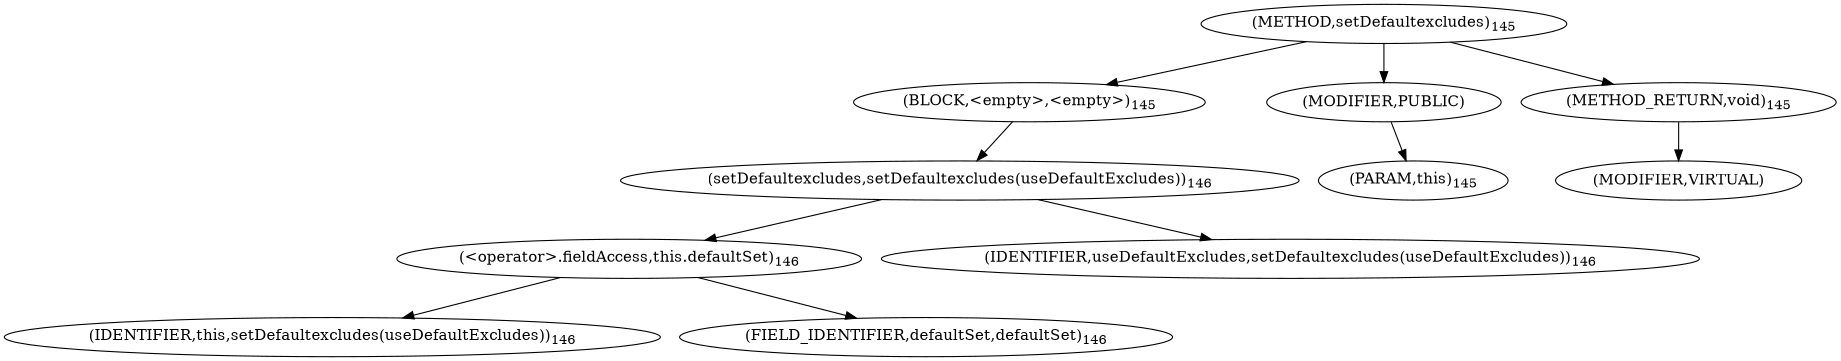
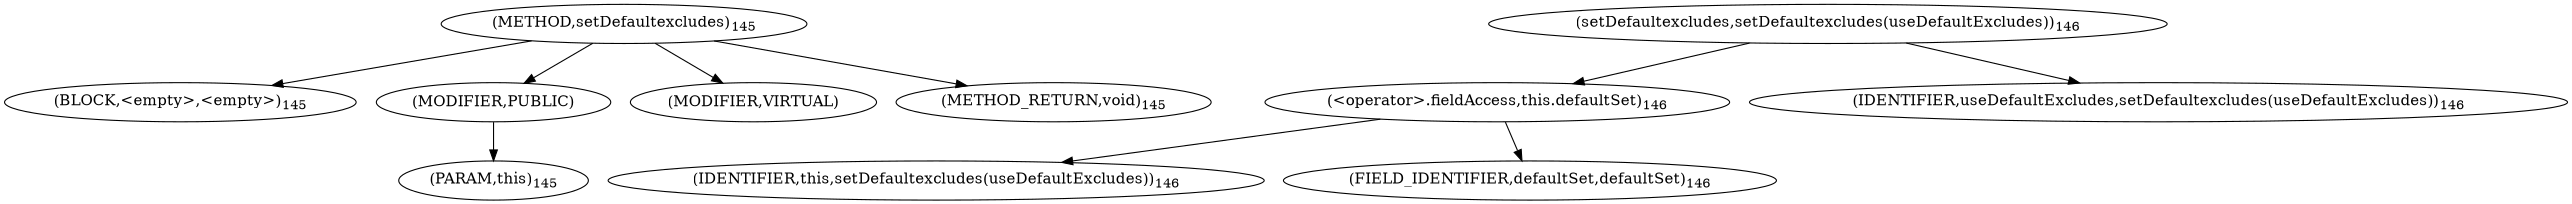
edge "(METHOD_RETURN,void)" -> "(MODIFIER,VIRTUAL)": now "(METHOD,setDefaultexcludes)" -> "(MODIFIER,VIRTUAL)"
edge "(BLOCK,<empty>,<empty>)" -> "(setDefaultexcludes,setDefaultexcludes(useDefaultExcludes))": removed
